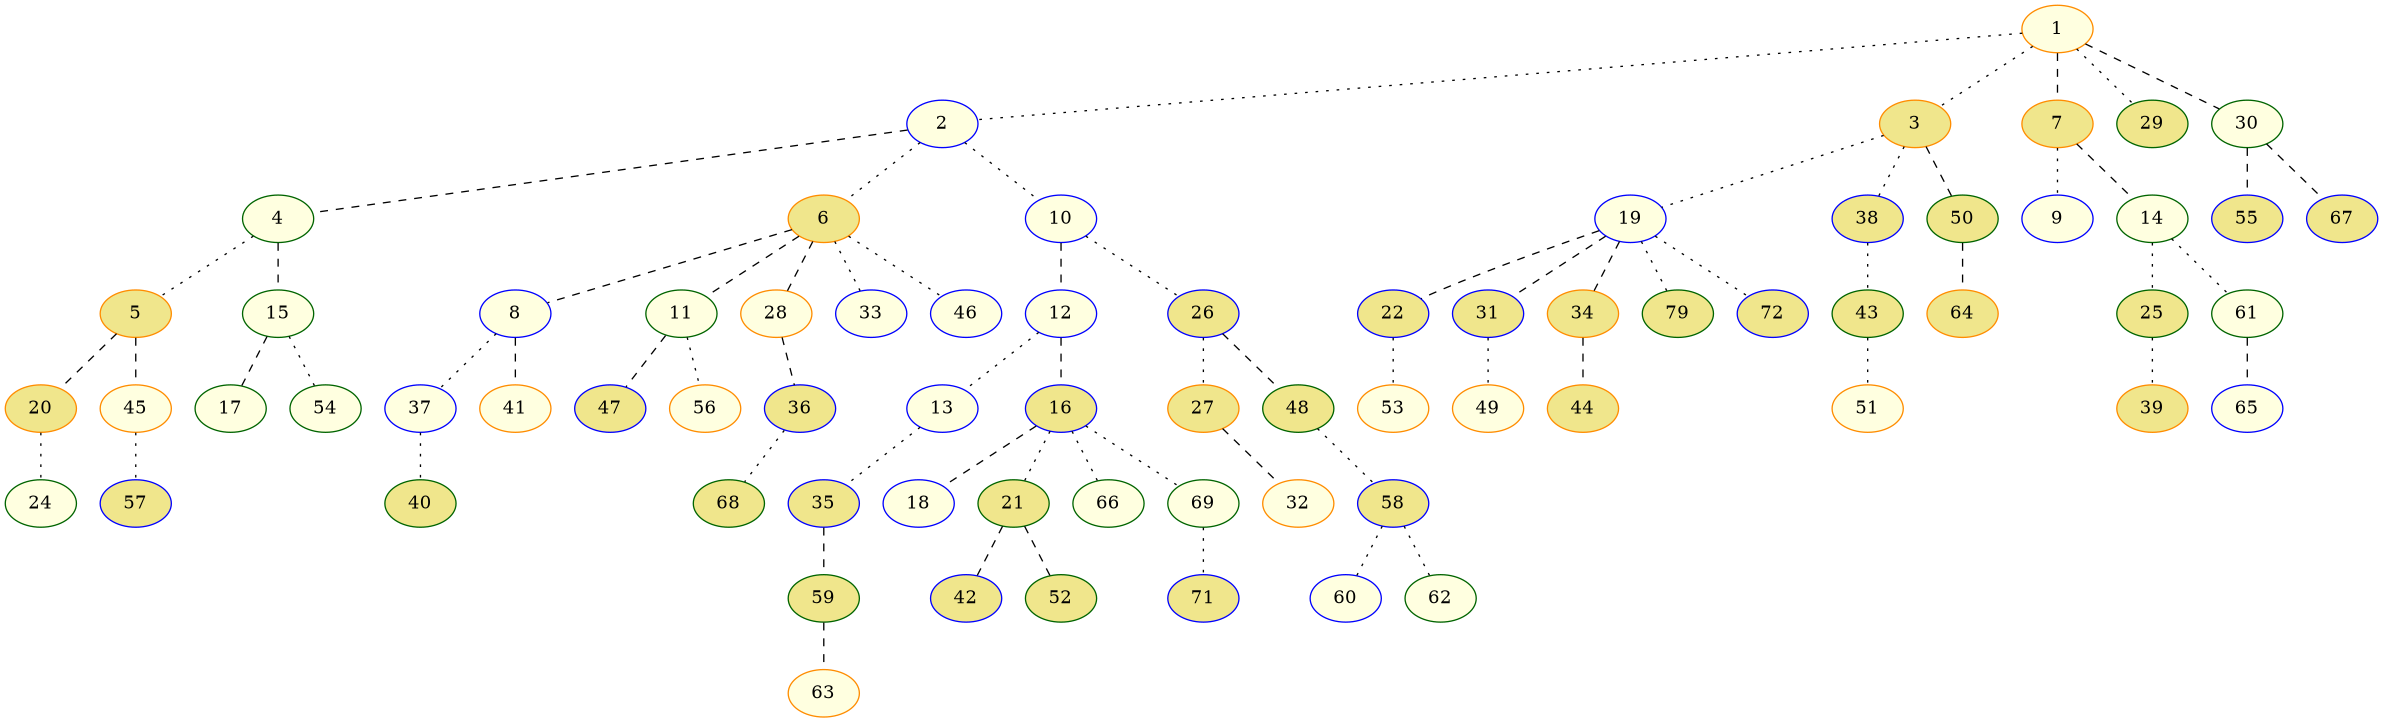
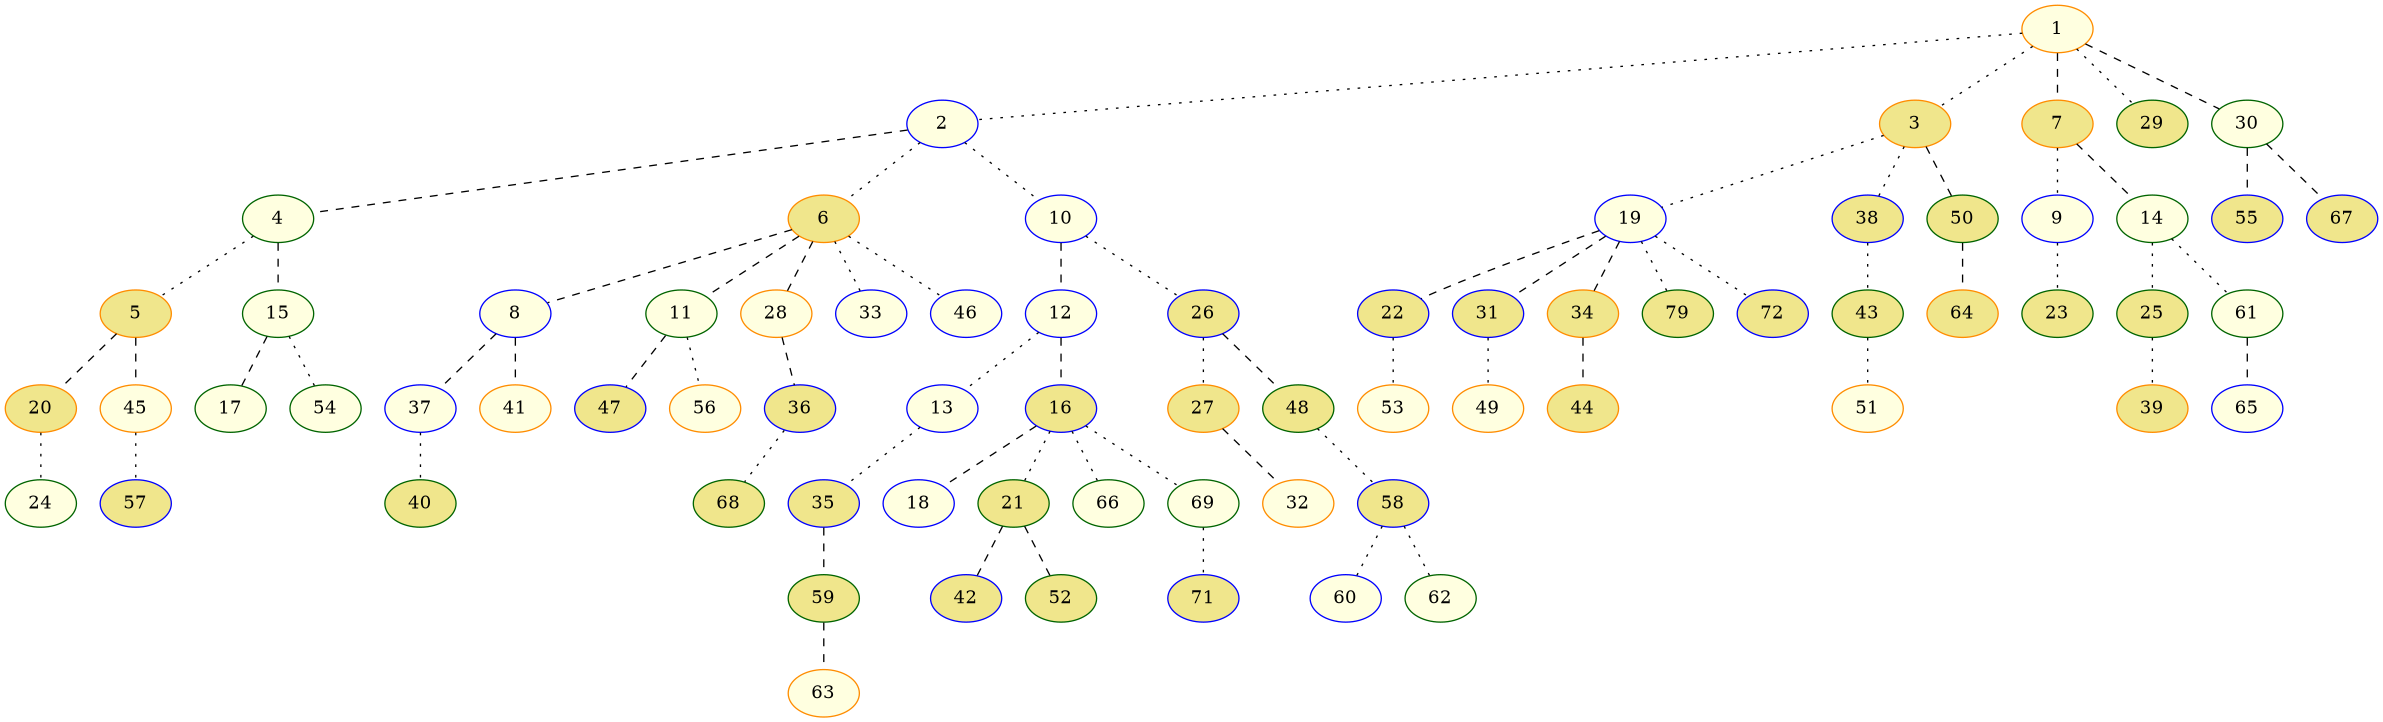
node "23": added
edge "8" -- "37": style dotted -> dashed
